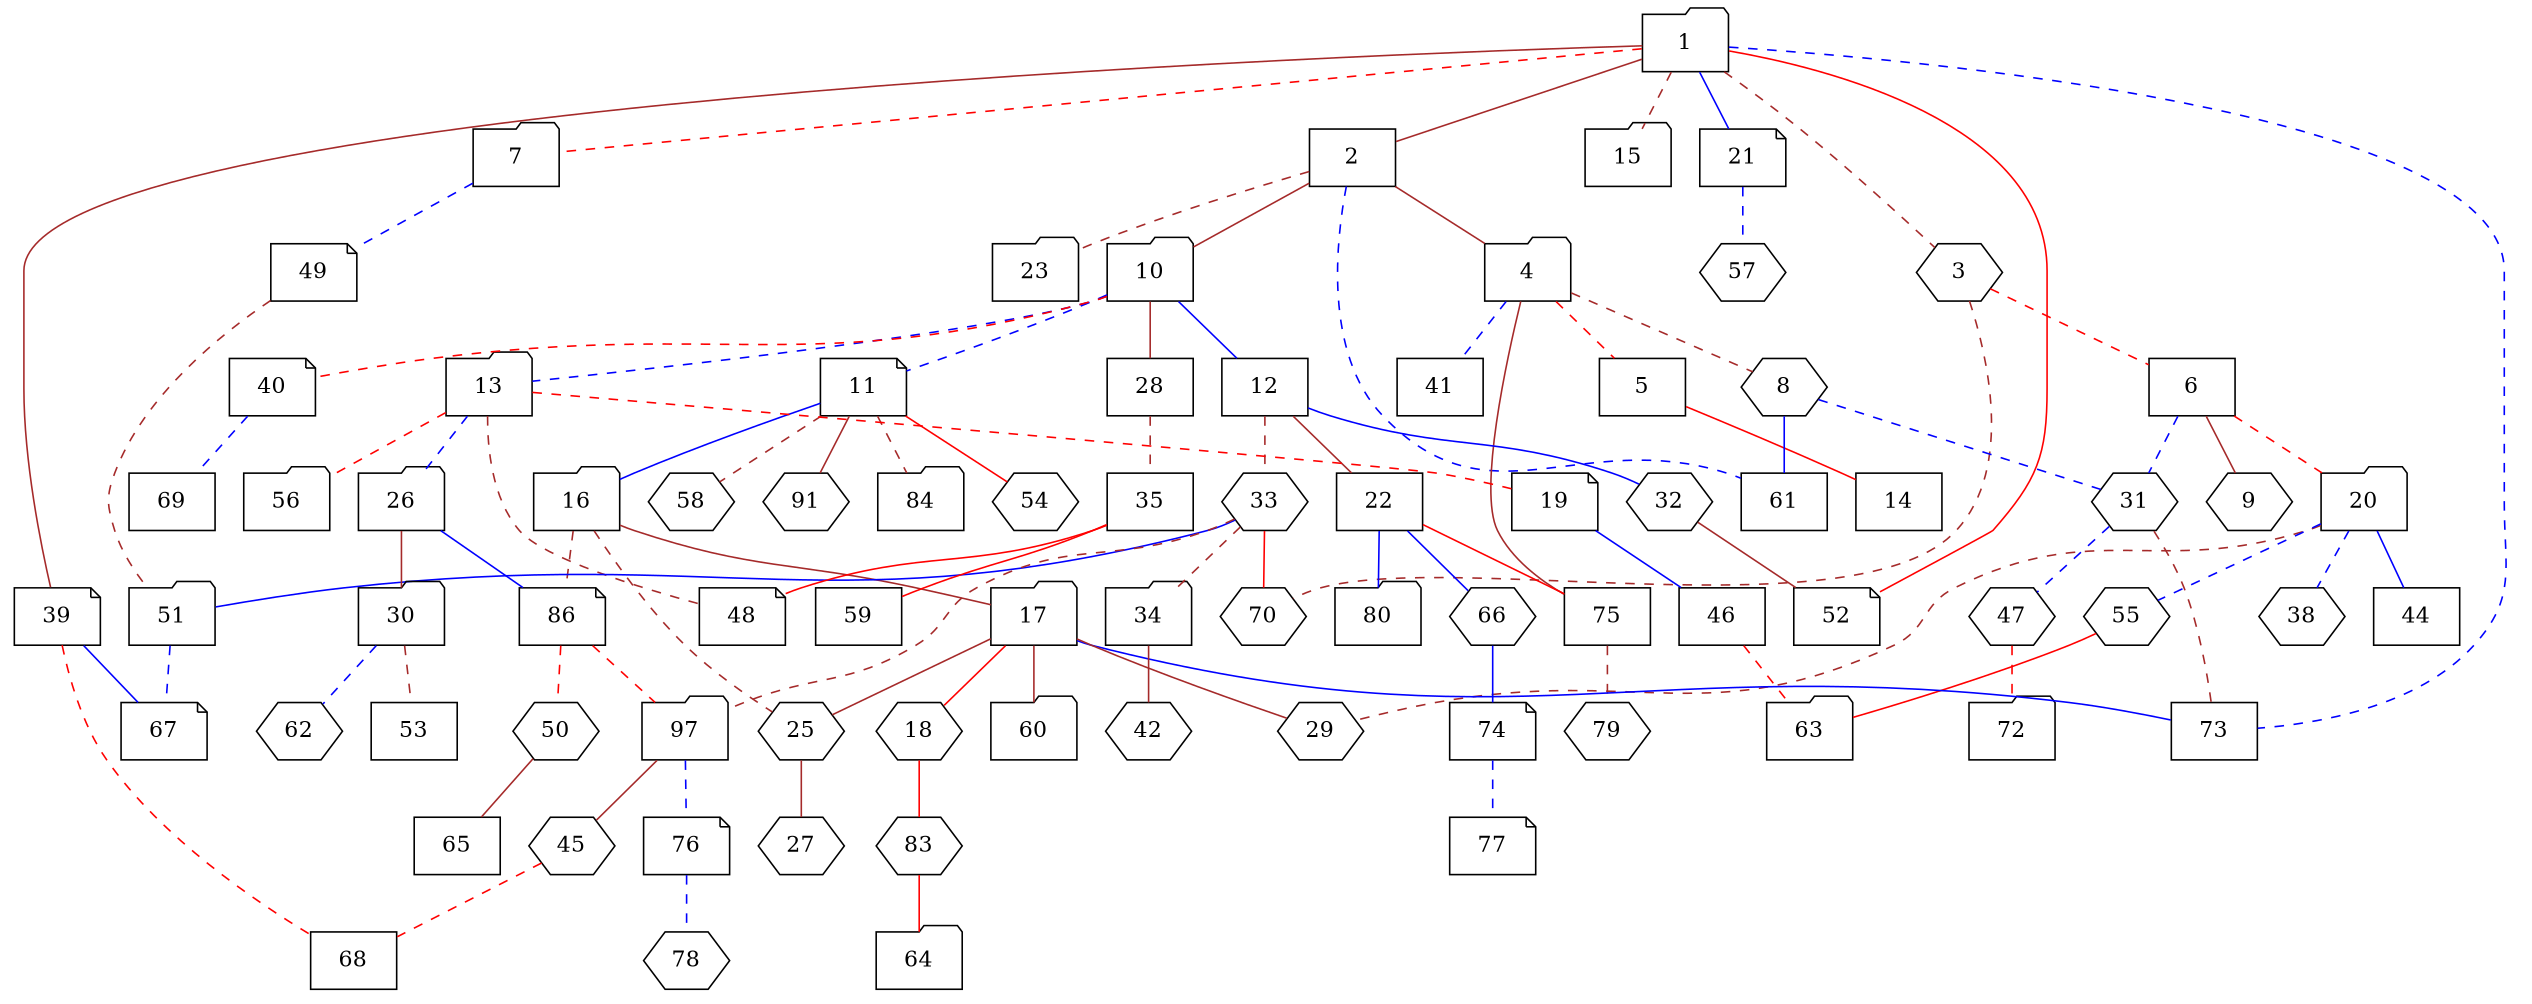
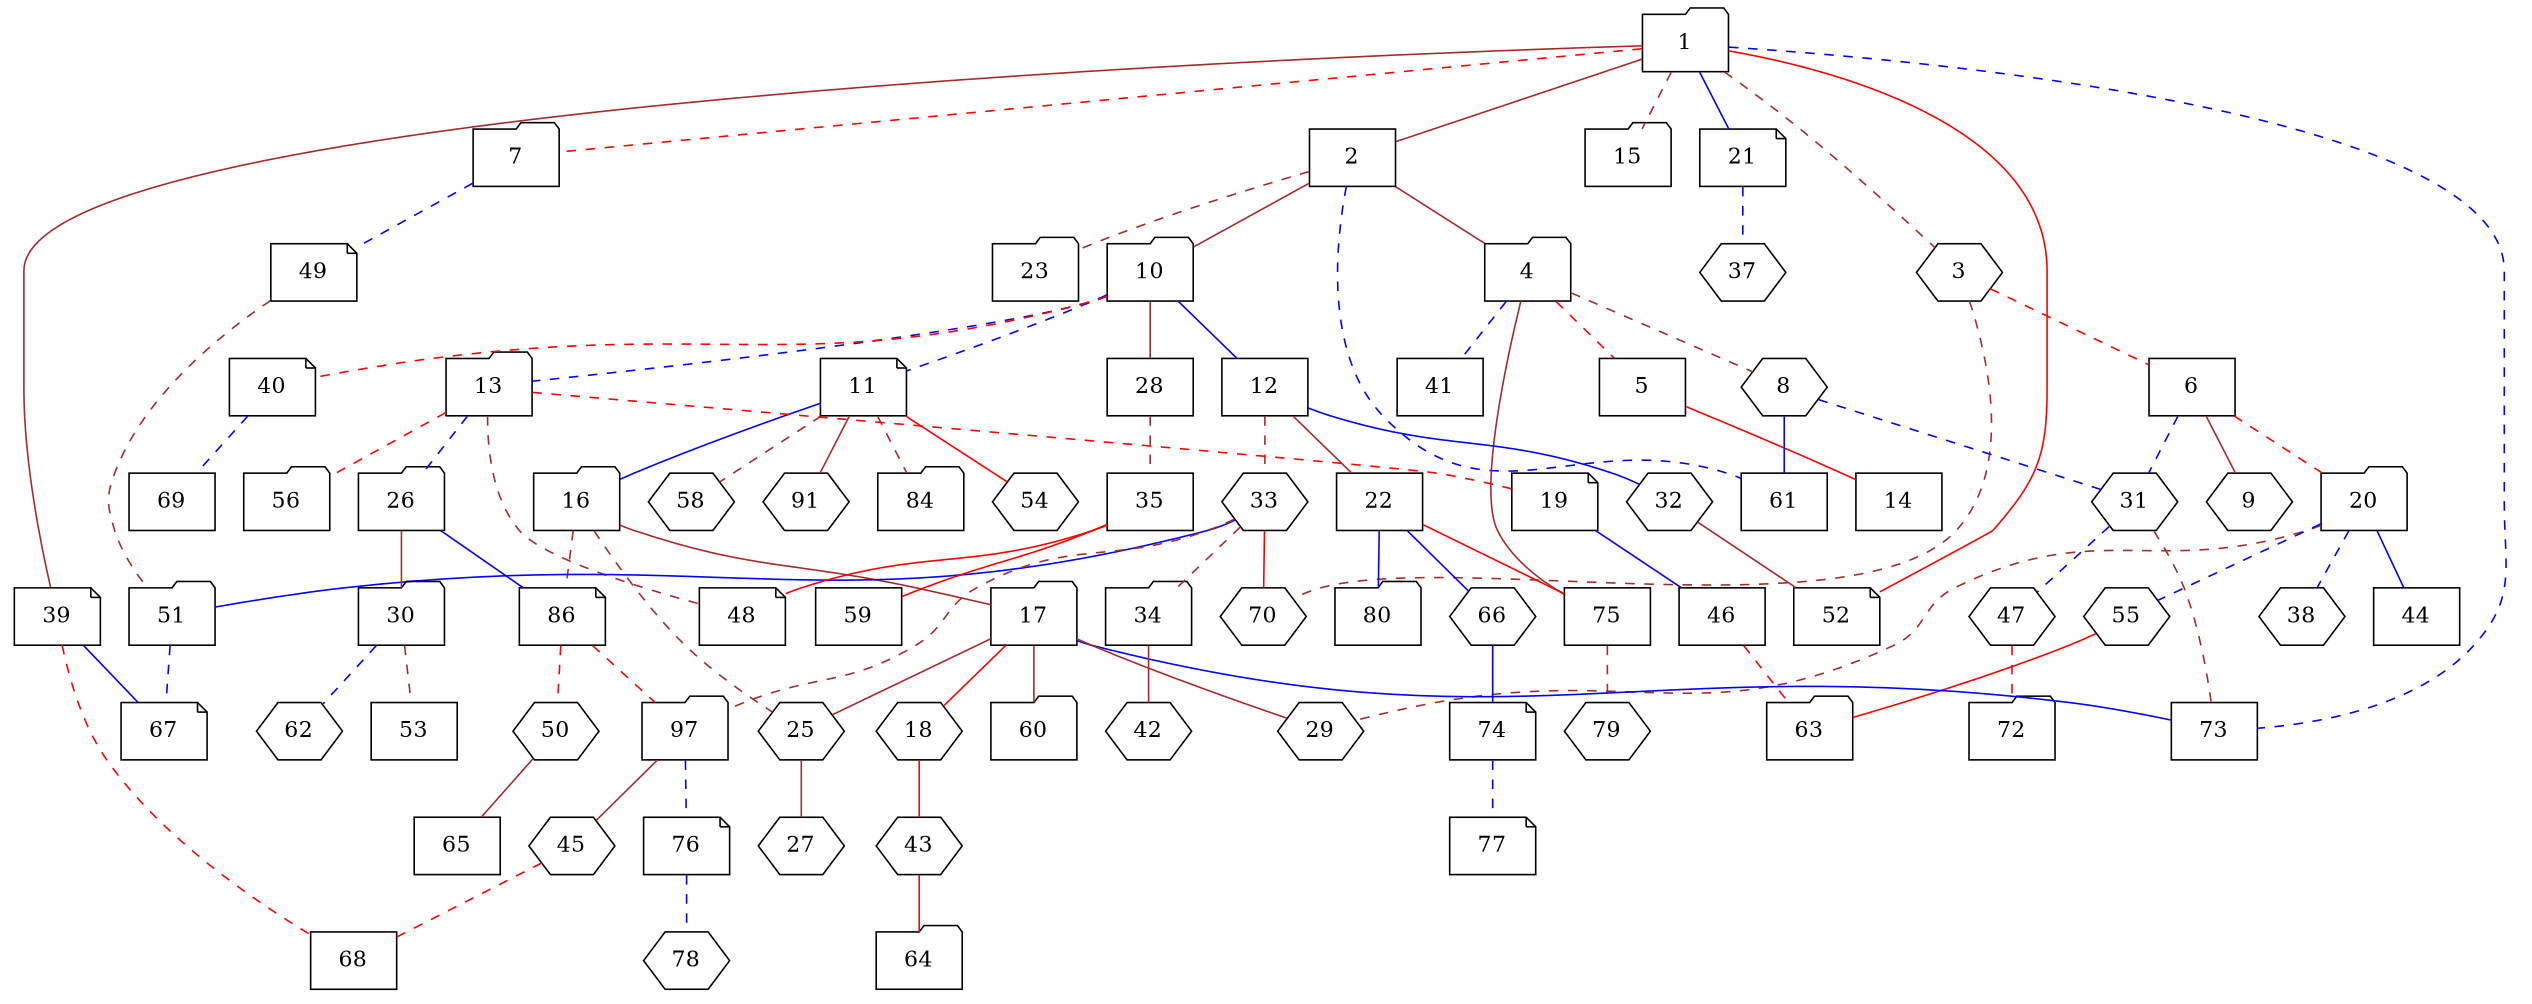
node "57": label "57" -> "37"
node "83": label "83" -> "43"
